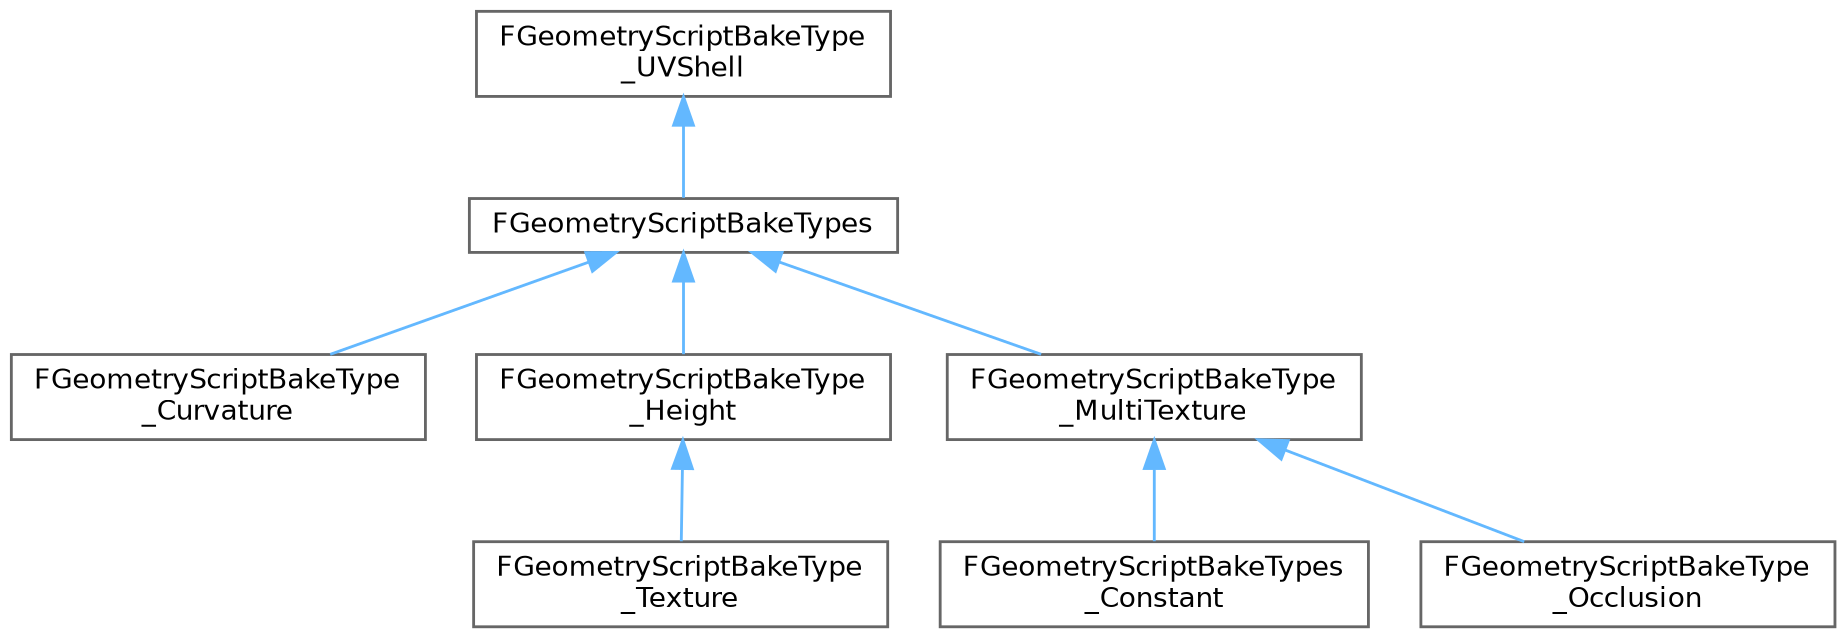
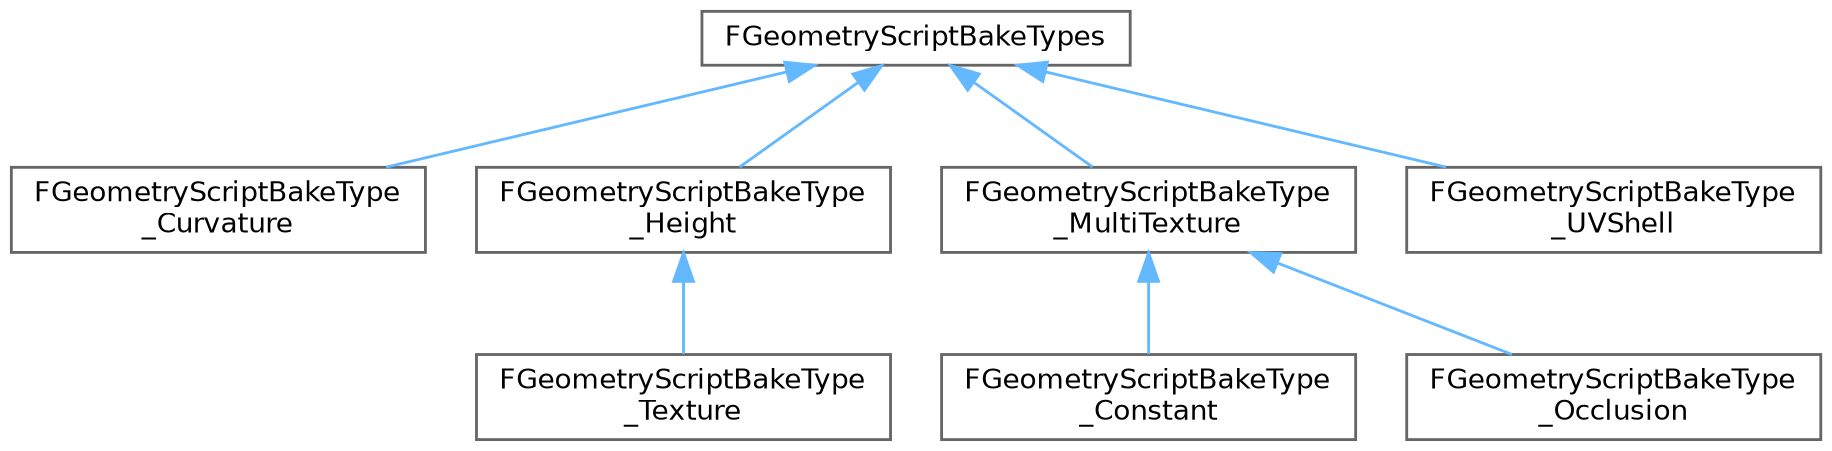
edge "FGeometryScriptBakeTypes" -> "FGeometryScriptBakeType _UVShell": reversed
node "FGeometryScriptBakeTypes _Constant": label "FGeometryScriptBakeTypes _Constant" -> "FGeometryScriptBakeType _Constant"
